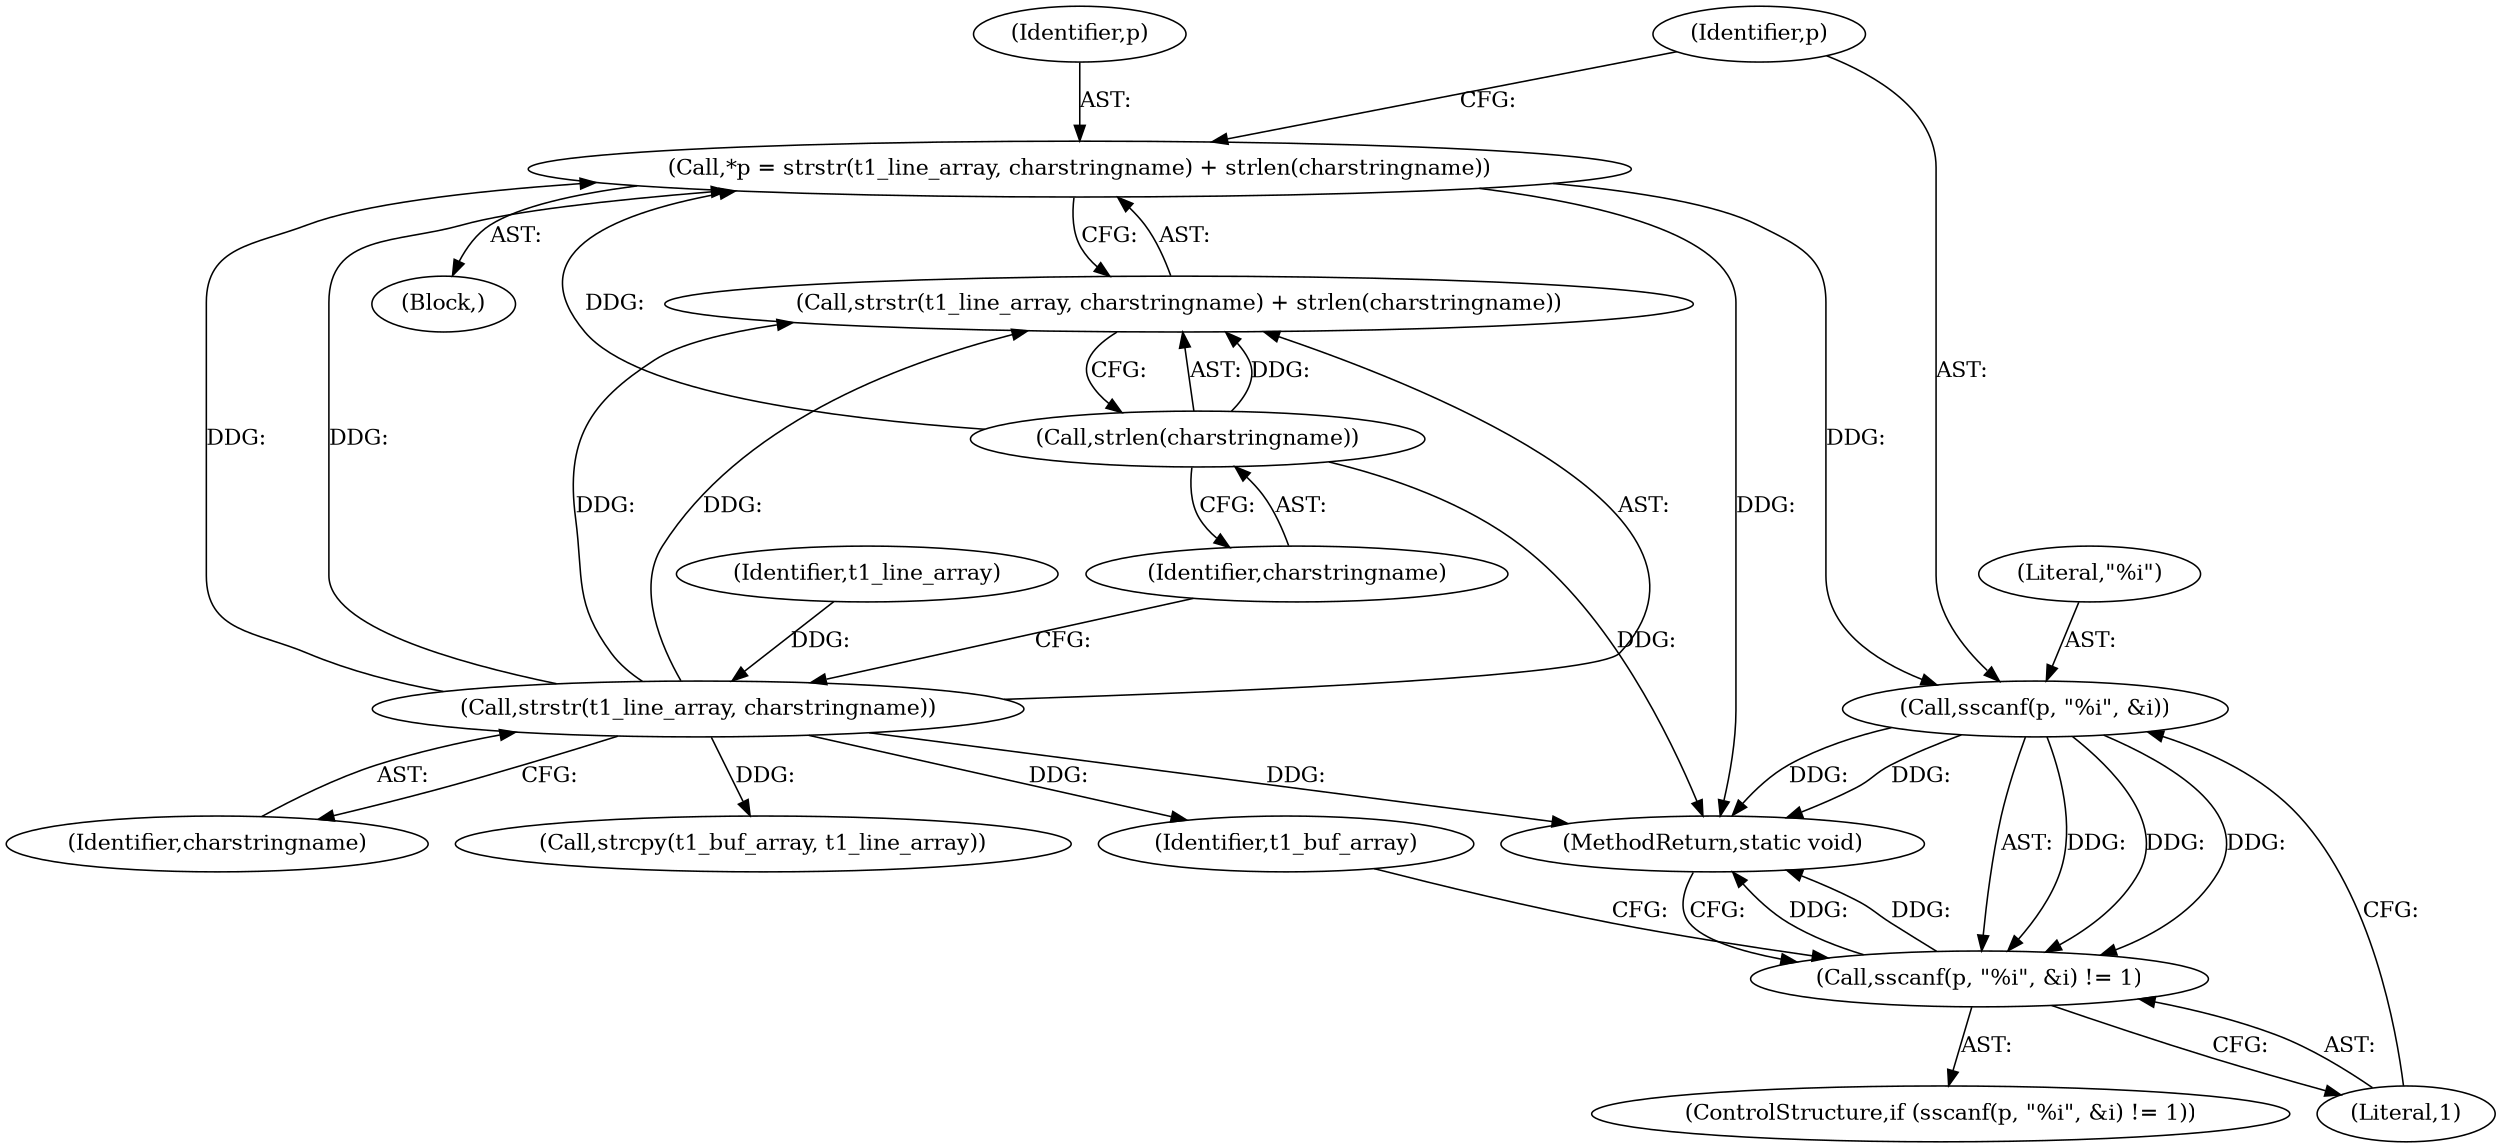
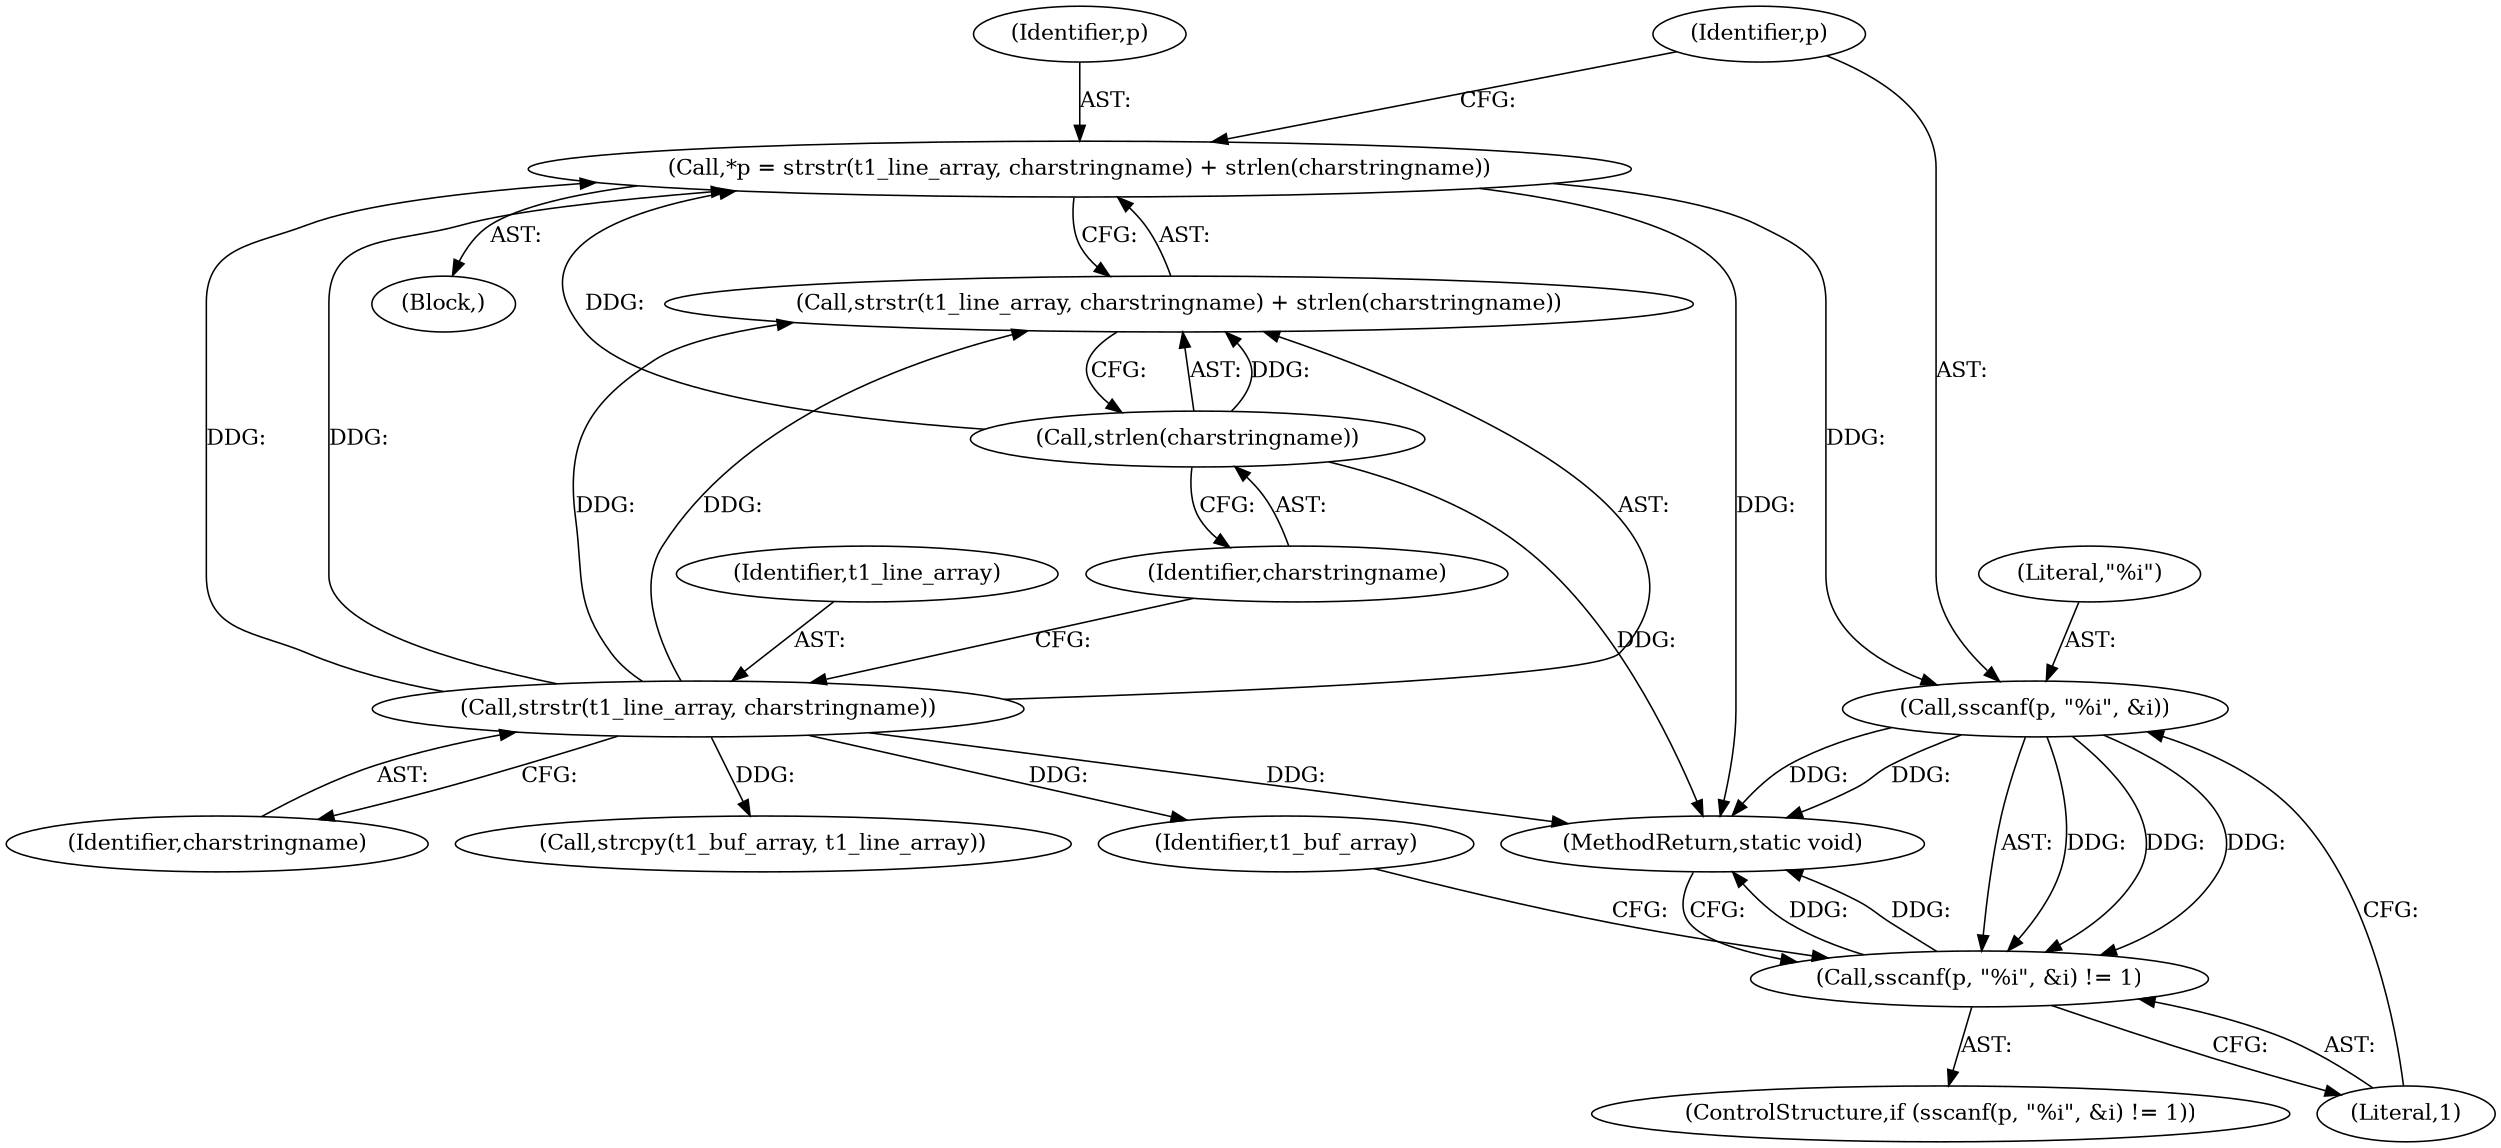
edge "(Identifier,t1_line_array)" -> "(Call,strstr(t1_line_array, charstringname))": label "DDG: " -> "AST: "
